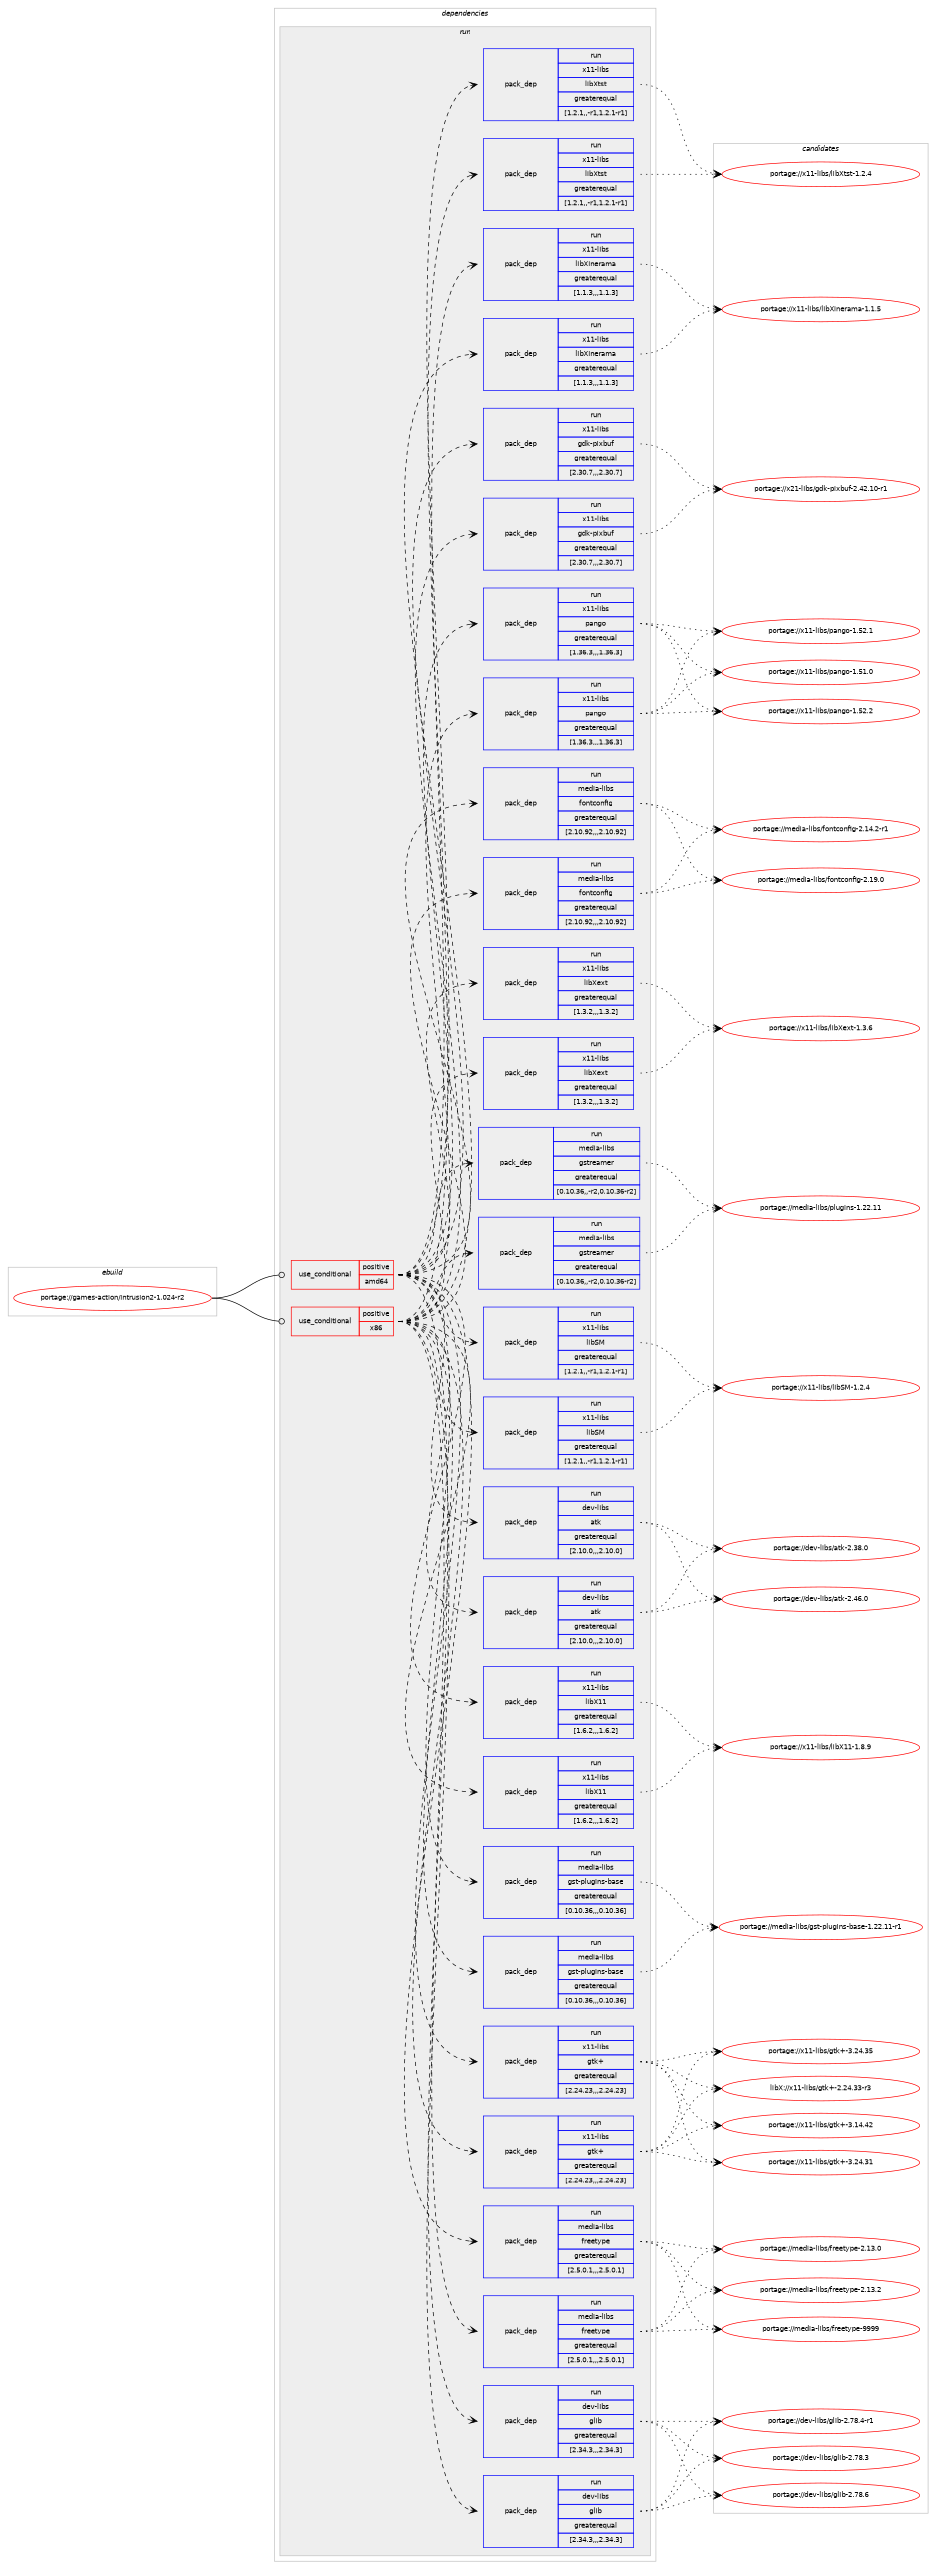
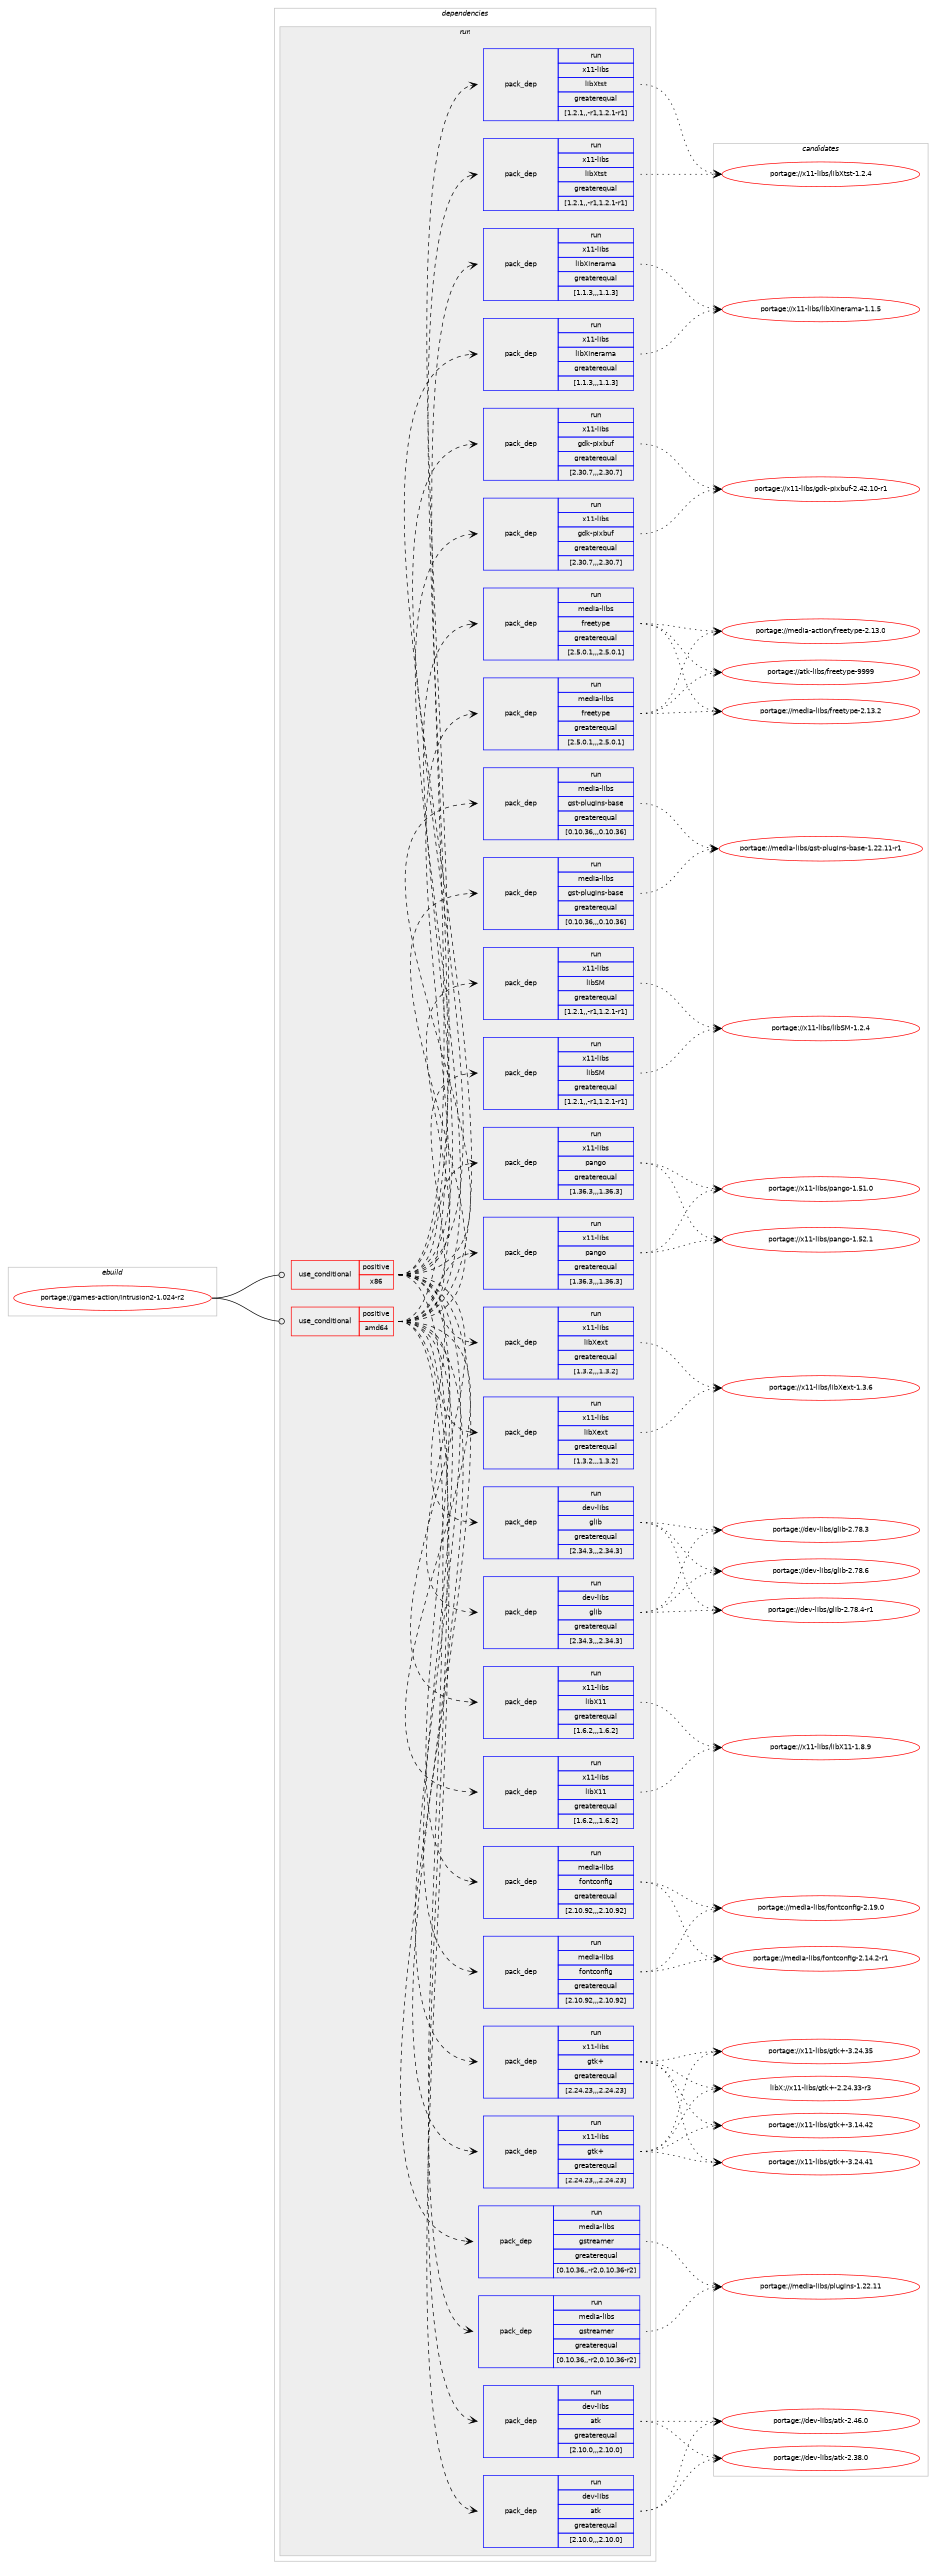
node "portage://x21-libs/gdk-pixbuf-2.42.10-r1": label "portage://x21-libs/gdk-pixbuf-2.42.10-r1" -> "portage://x11-libs/gdk-pixbuf-2.42.10-r1"
node "portage://x11-libs/pango-1.52.2": removed
node "portage://x11-libs/gtk+-3.24.31": label "portage://x11-libs/gtk+-3.24.31" -> "portage://x11-libs/gtk+-3.24.41"
node "portage://media-libs/freetype-2.13.0": label "portage://media-libs/freetype-2.13.0" -> "portage://media-action/freetype-2.13.0"
node "portage://media-libs/freetype-9999": label "portage://media-libs/freetype-9999" -> "portage://atk-libs/freetype-9999"
